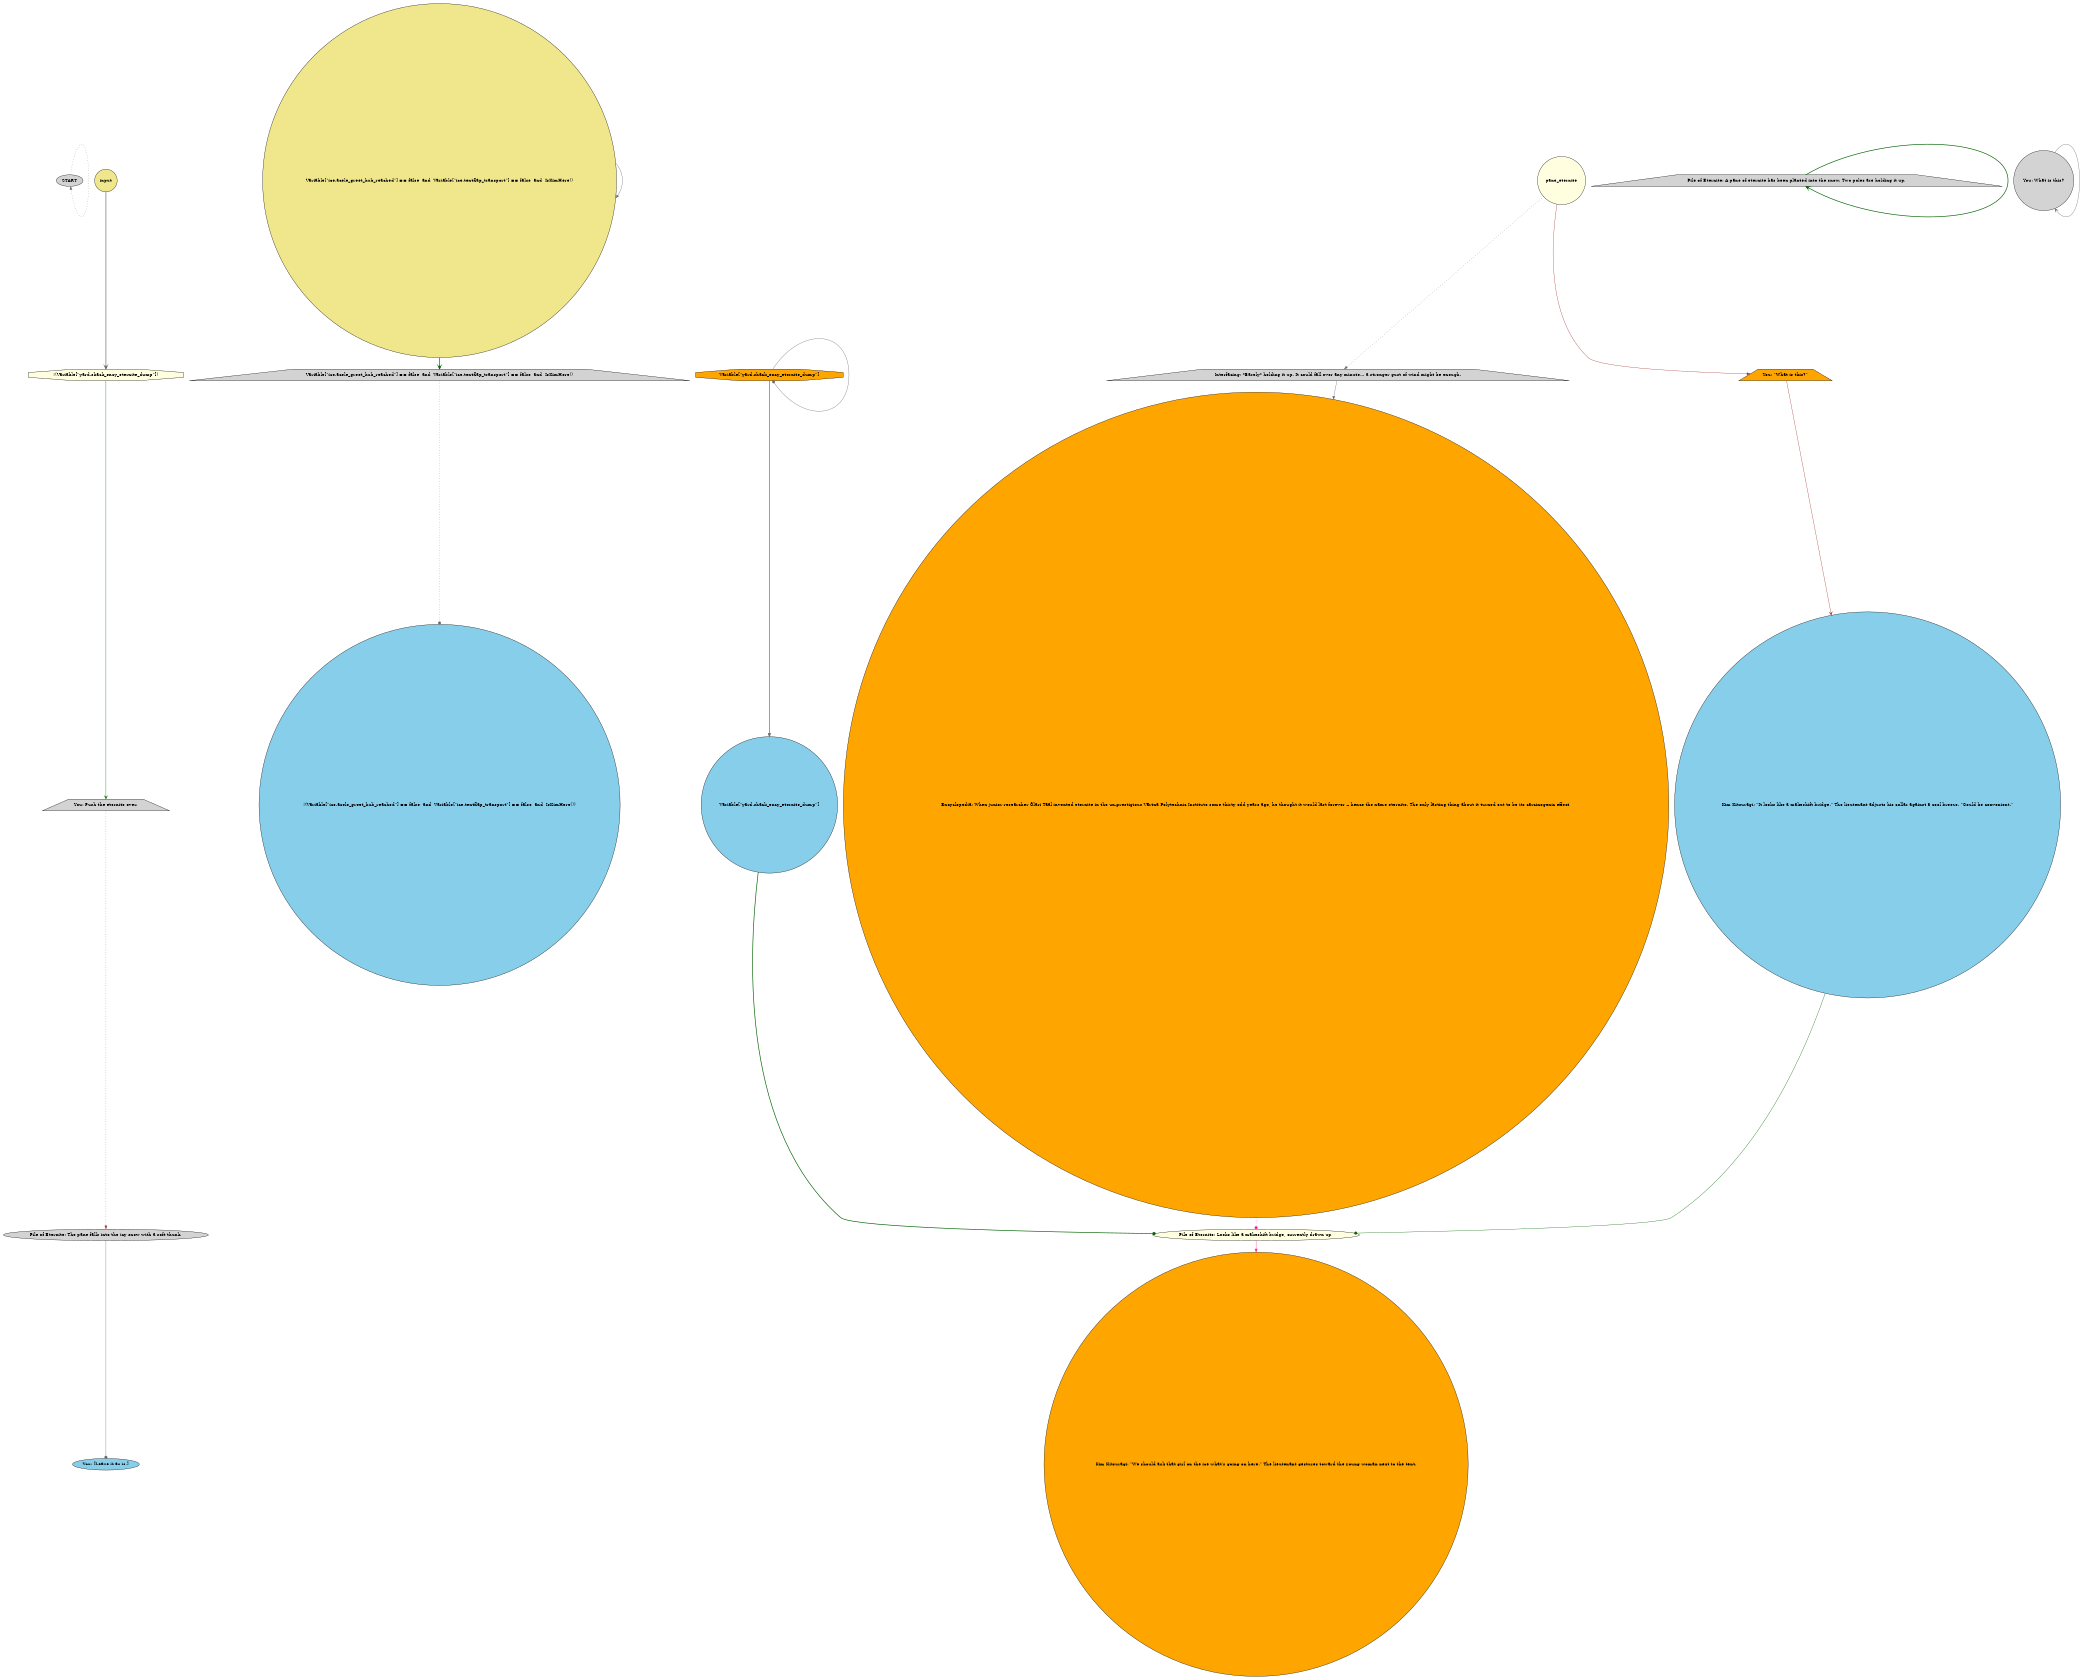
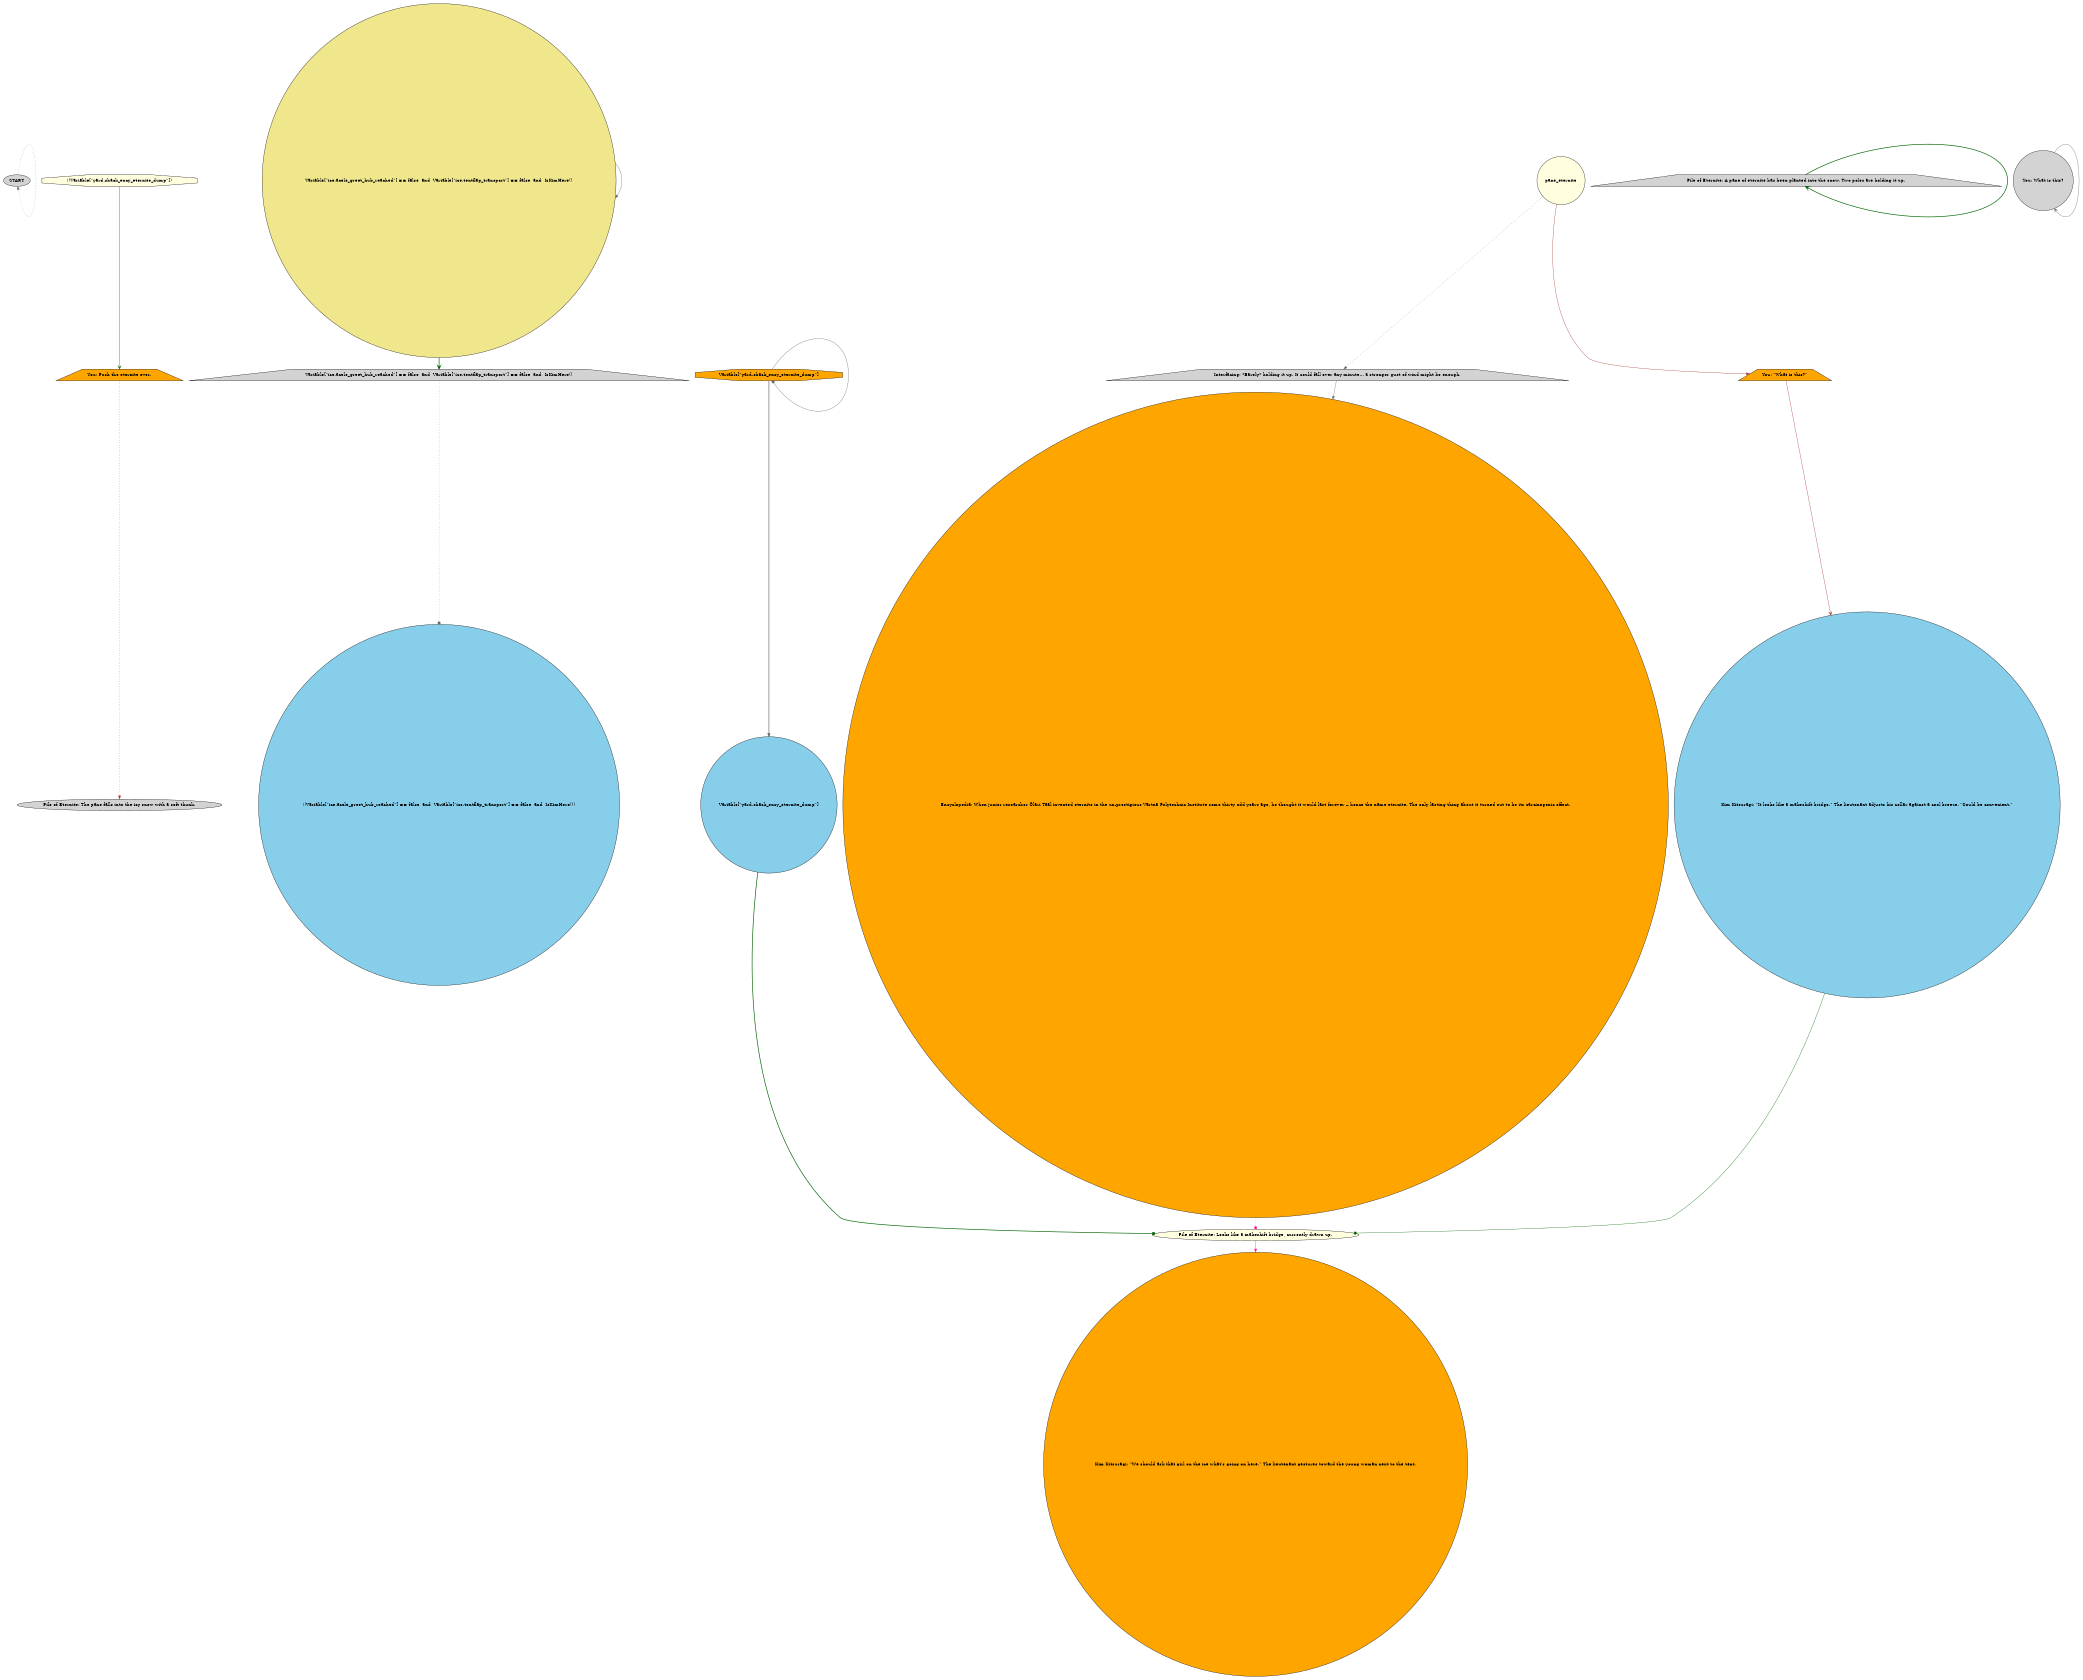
node "input": removed
node "You: Push the eternite over.": fillcolor lightgrey -> orange
node "You: [Leave it as is.]": removed
